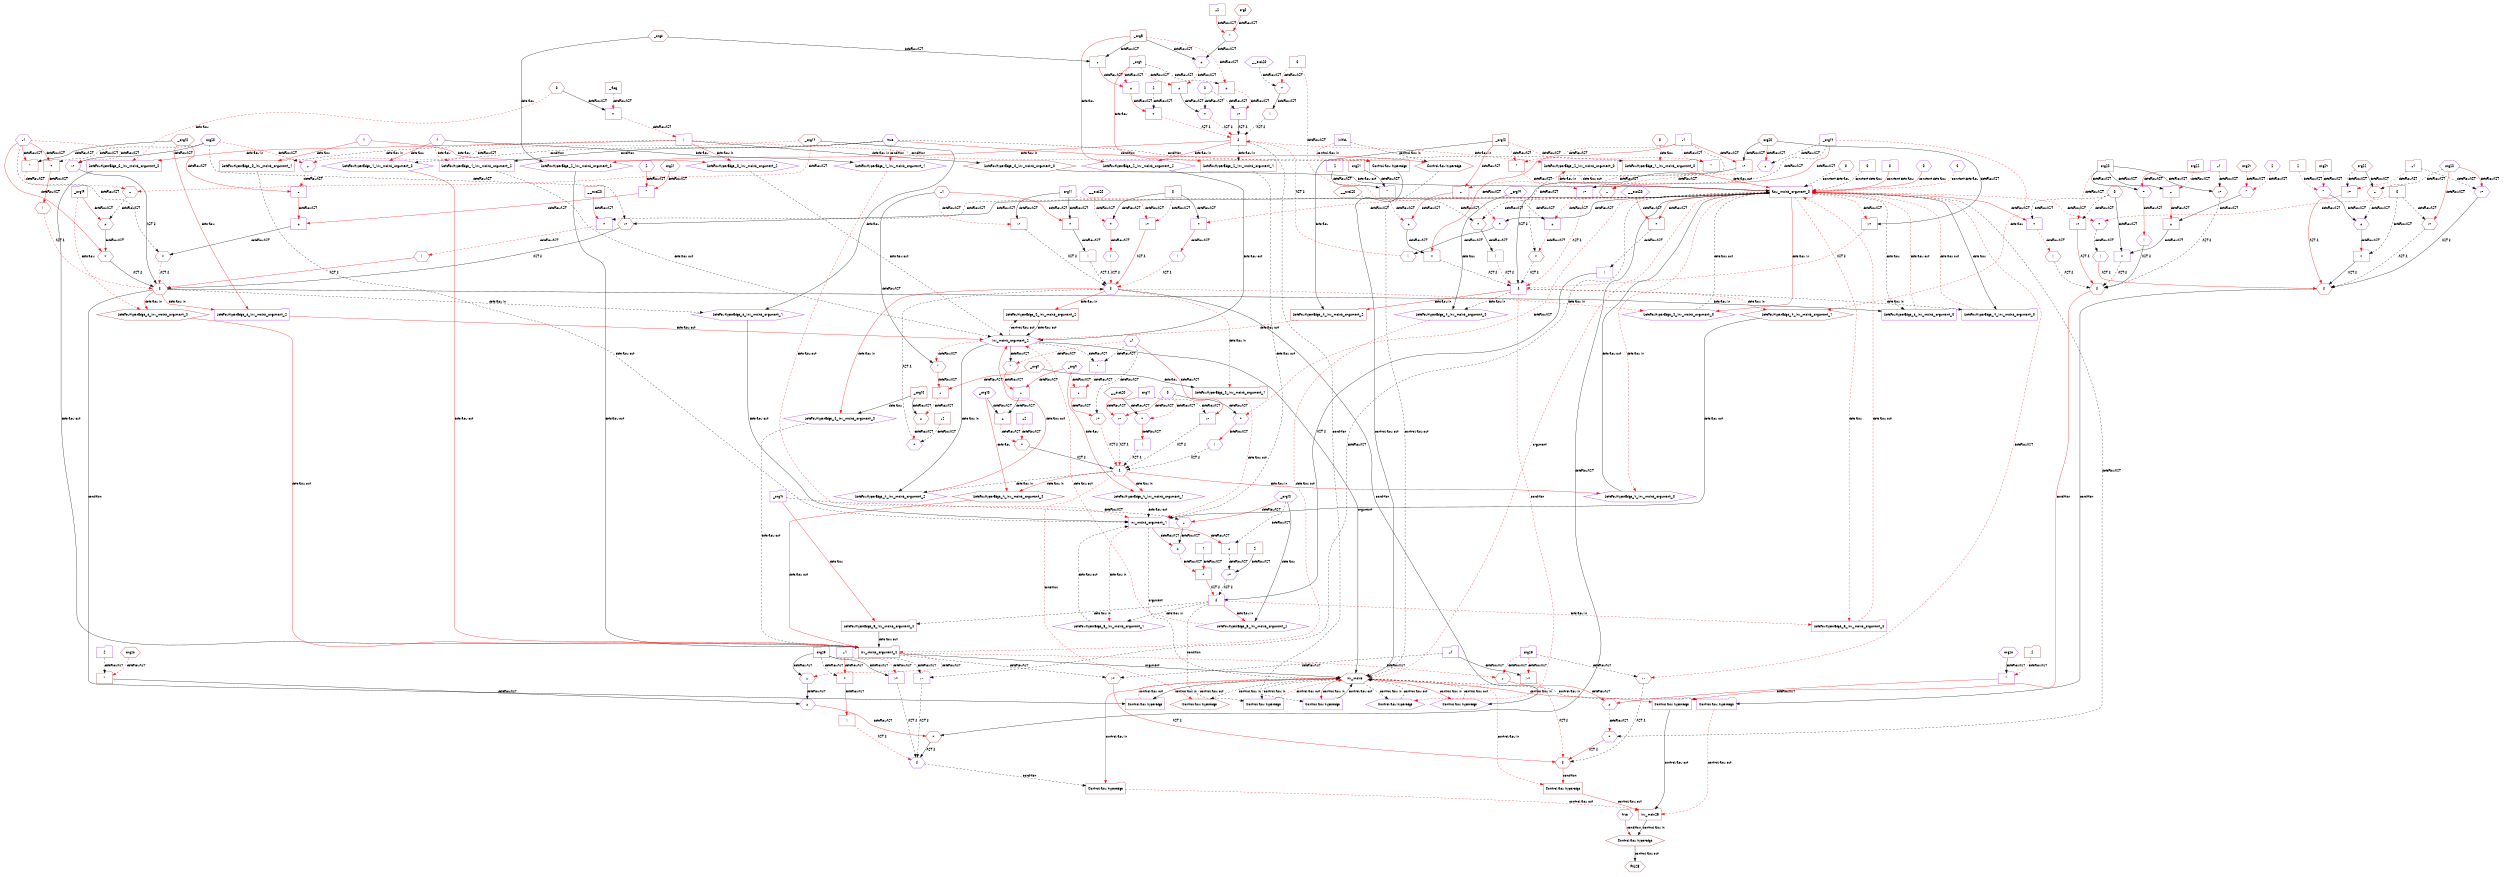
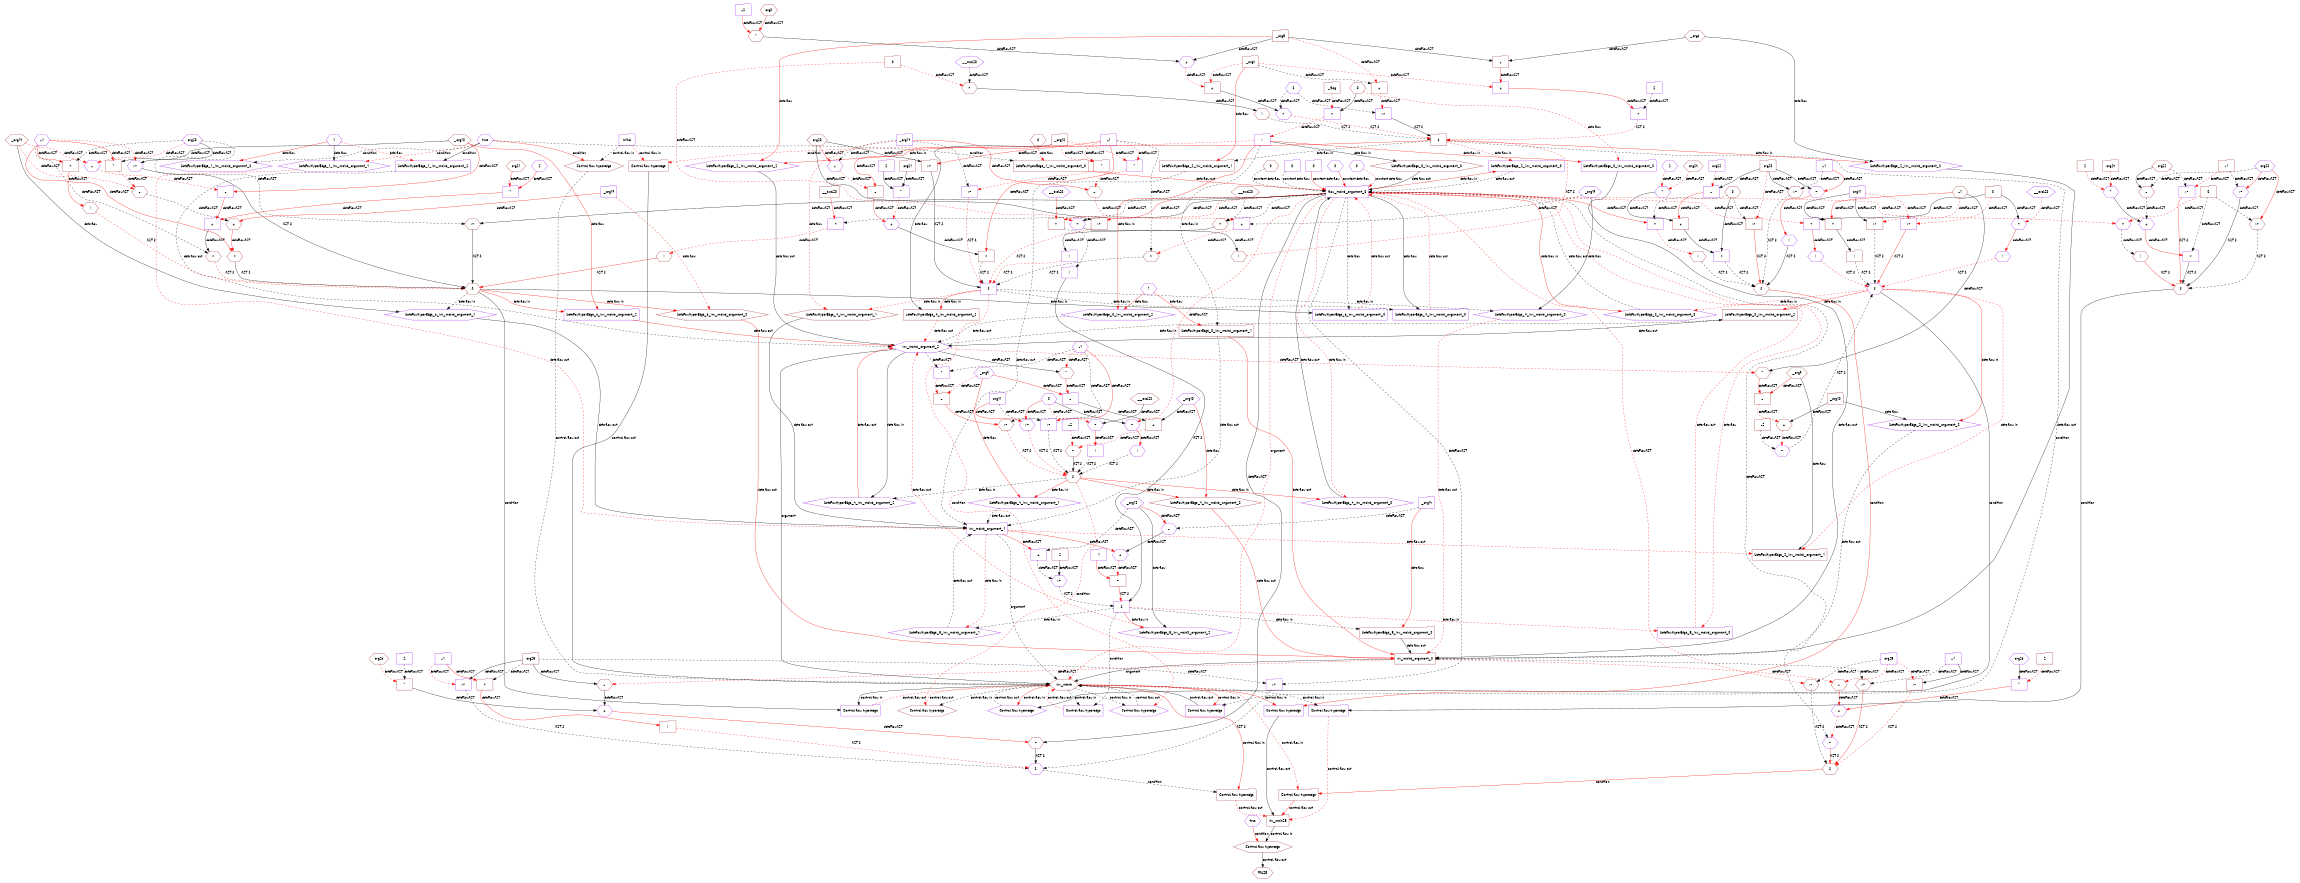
edge "DataFowHyperEdge_2_inv_main6_argument_0" -> "flow_main6_argument_0": color red -> black
edge "inv_main6_argument_2" -> "DataFowHyperEdge_3_inv_main6_argument_2": label "control flow out" -> "data flow in"
edge "DataFowHyperEdge_3_inv_main6_argument_1" -> "inv_main6_argument_1": reversed
edge "DataFowHyperEdge_1_inv_main6_argument_3" -> "inv_main6_argument_3": now "DataFowHyperEdge_0_inv_main6_argument_1" -> "inv_main6_argument_3"
node "DataFowHyperEdge_5_inv_main6_argument_2": label "DataFowHyperEdge_5_inv_main6_argument_2" -> "DataFowHyperEdge_5_inv_main3_argument_2"
